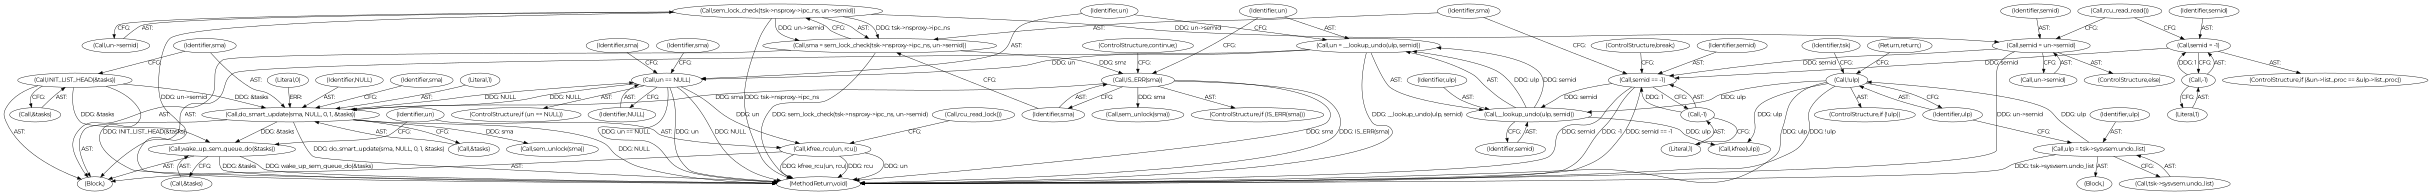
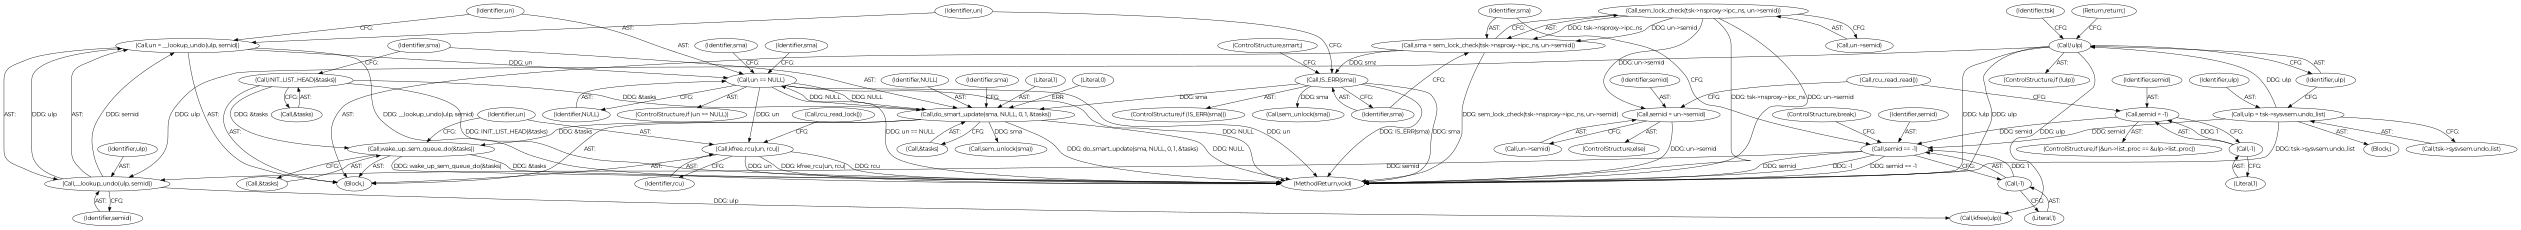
node "(ControlStructure,continue;)": label "(ControlStructure,continue;)" -> "(ControlStructure,smart;)"
edge "(Call,semid = un->semid)" -> "(Call,semid == -1)": now "(Call,ulp = tsk->sysvsem.undo_list)" -> "(Call,semid == -1)"
node "(Identifier,rcu)": added
